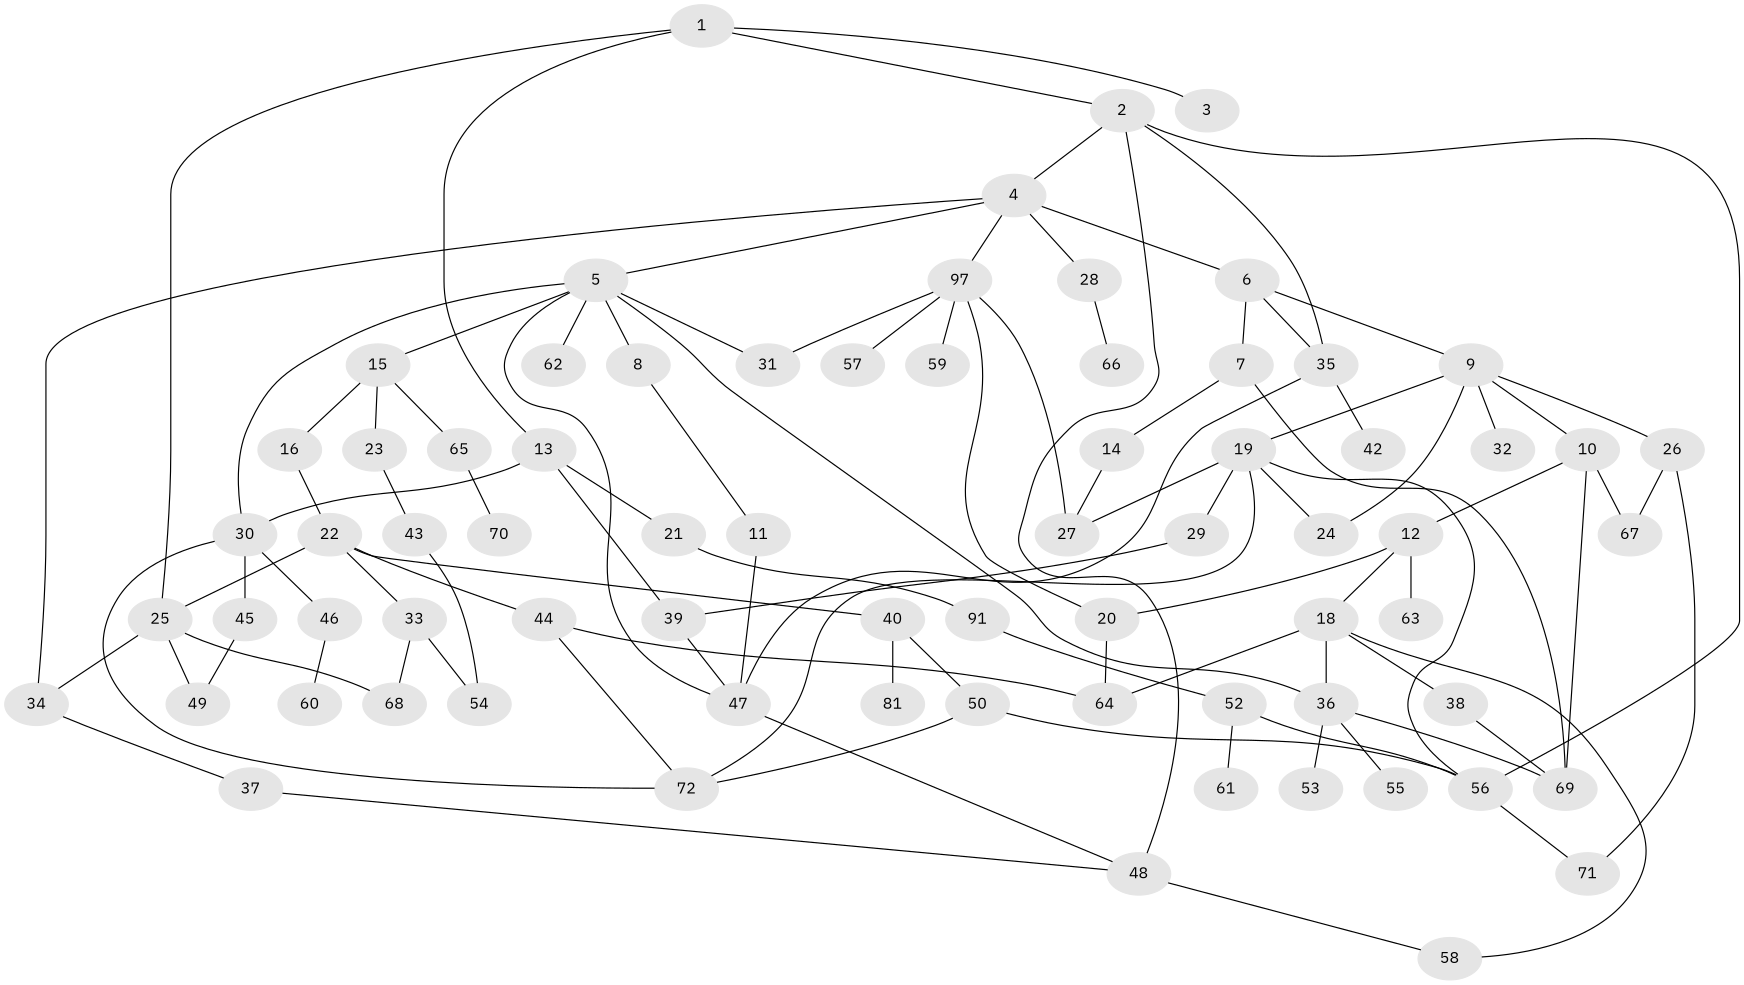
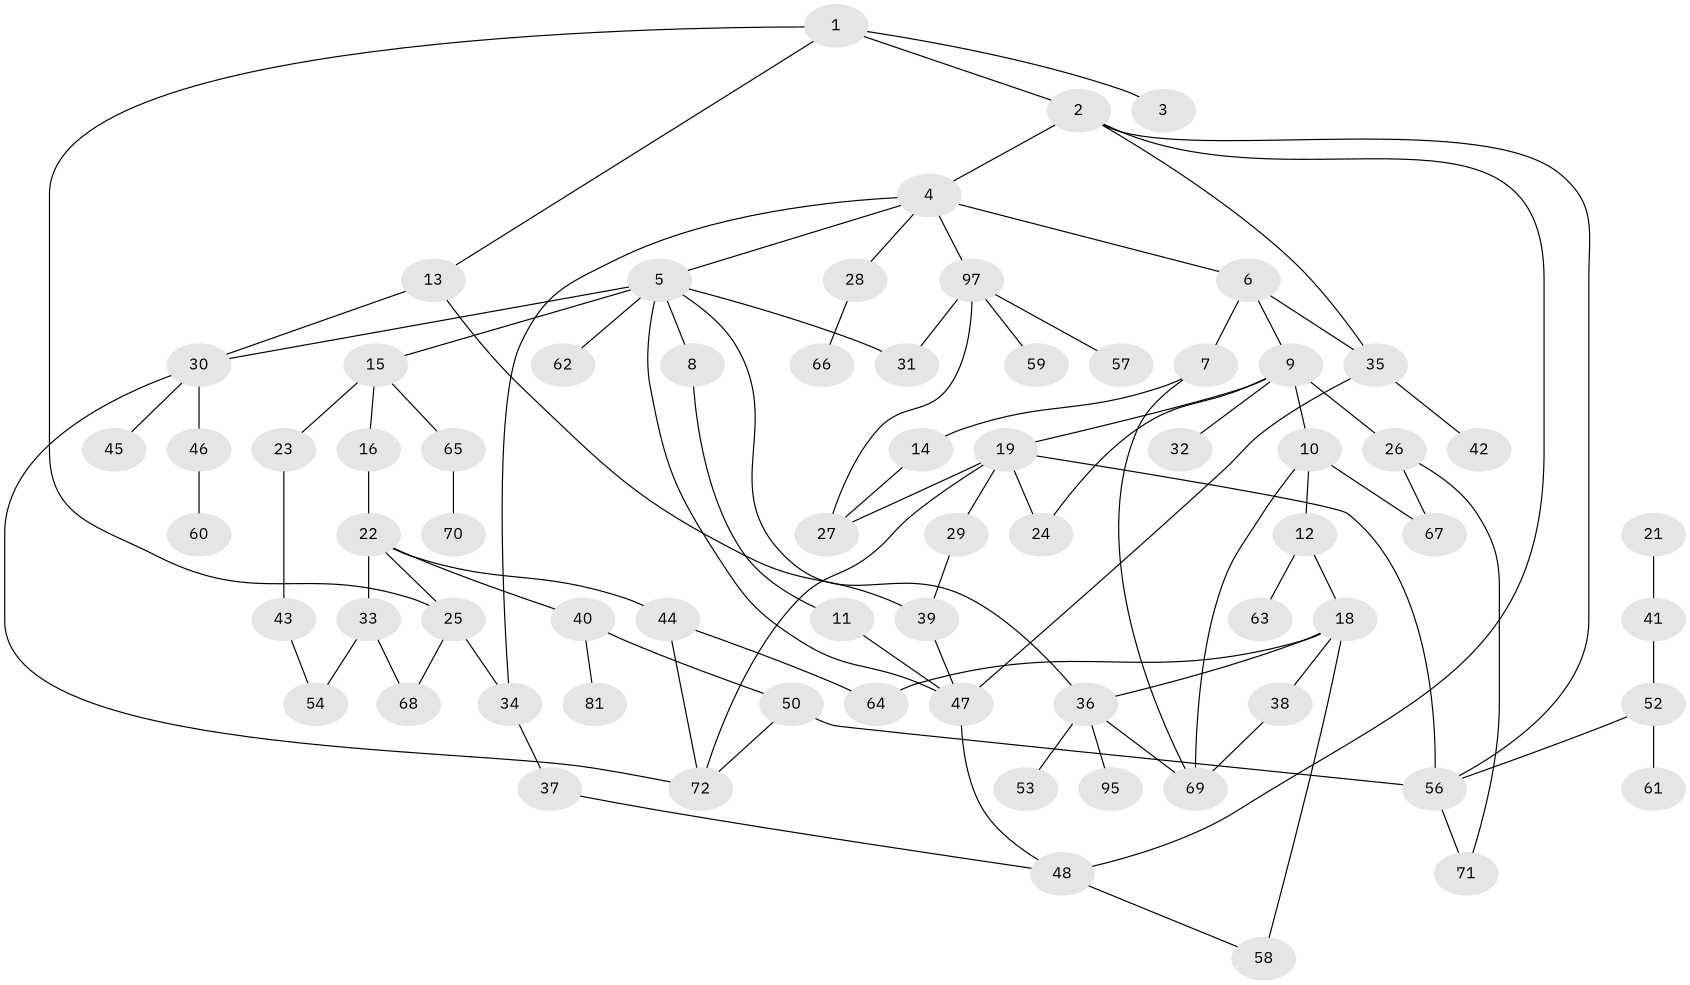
edge "13" -- "21": removed
node "91": label "91" -> "41"
node "20": removed
node "49": removed
node "55": label "55" -> "95"
